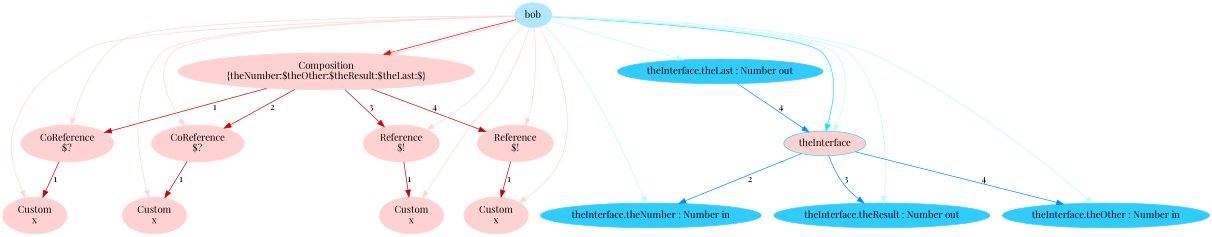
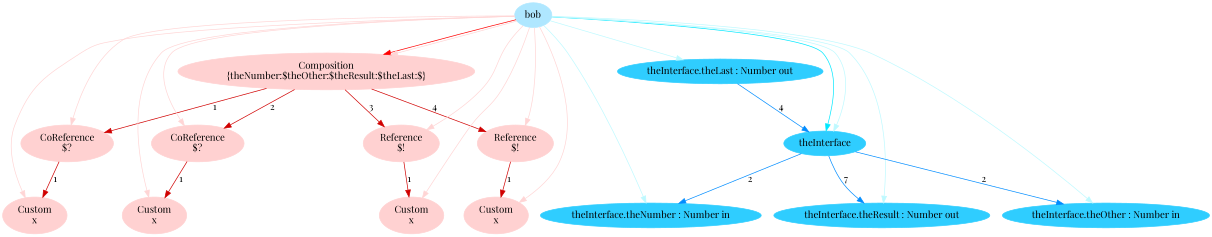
node "theInterface": fillcolor #ffd1d1 -> #2fcdff
edge "theInterface" -> "theInterface.theResult : Number out": label "3" -> "7"
edge "theInterface" -> "theInterface.theOther : Number in": label "4" -> "2"
